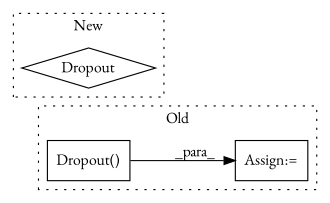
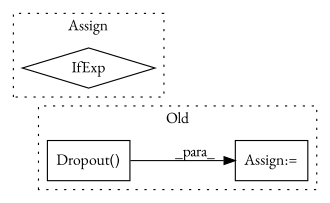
cluster "New": label "New" -> "Assign"
node "Dropout": label "Dropout" -> "IfExp"
